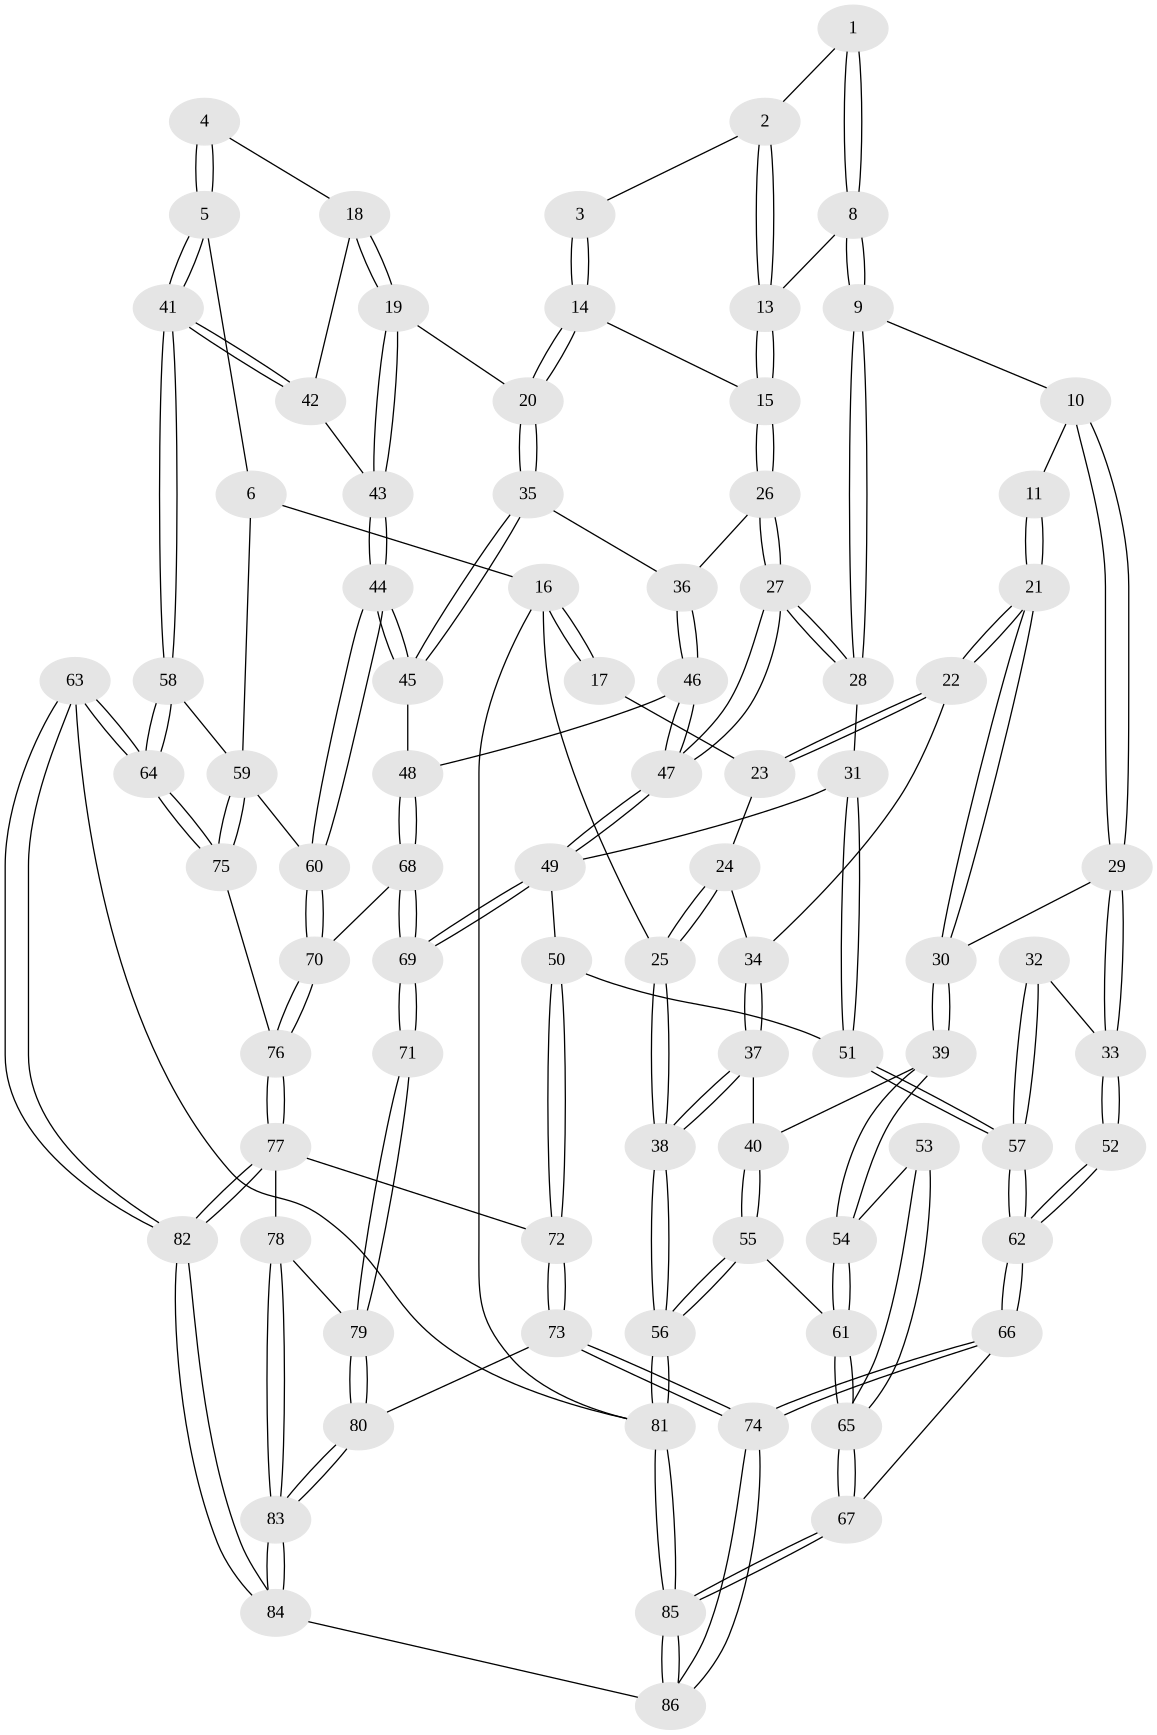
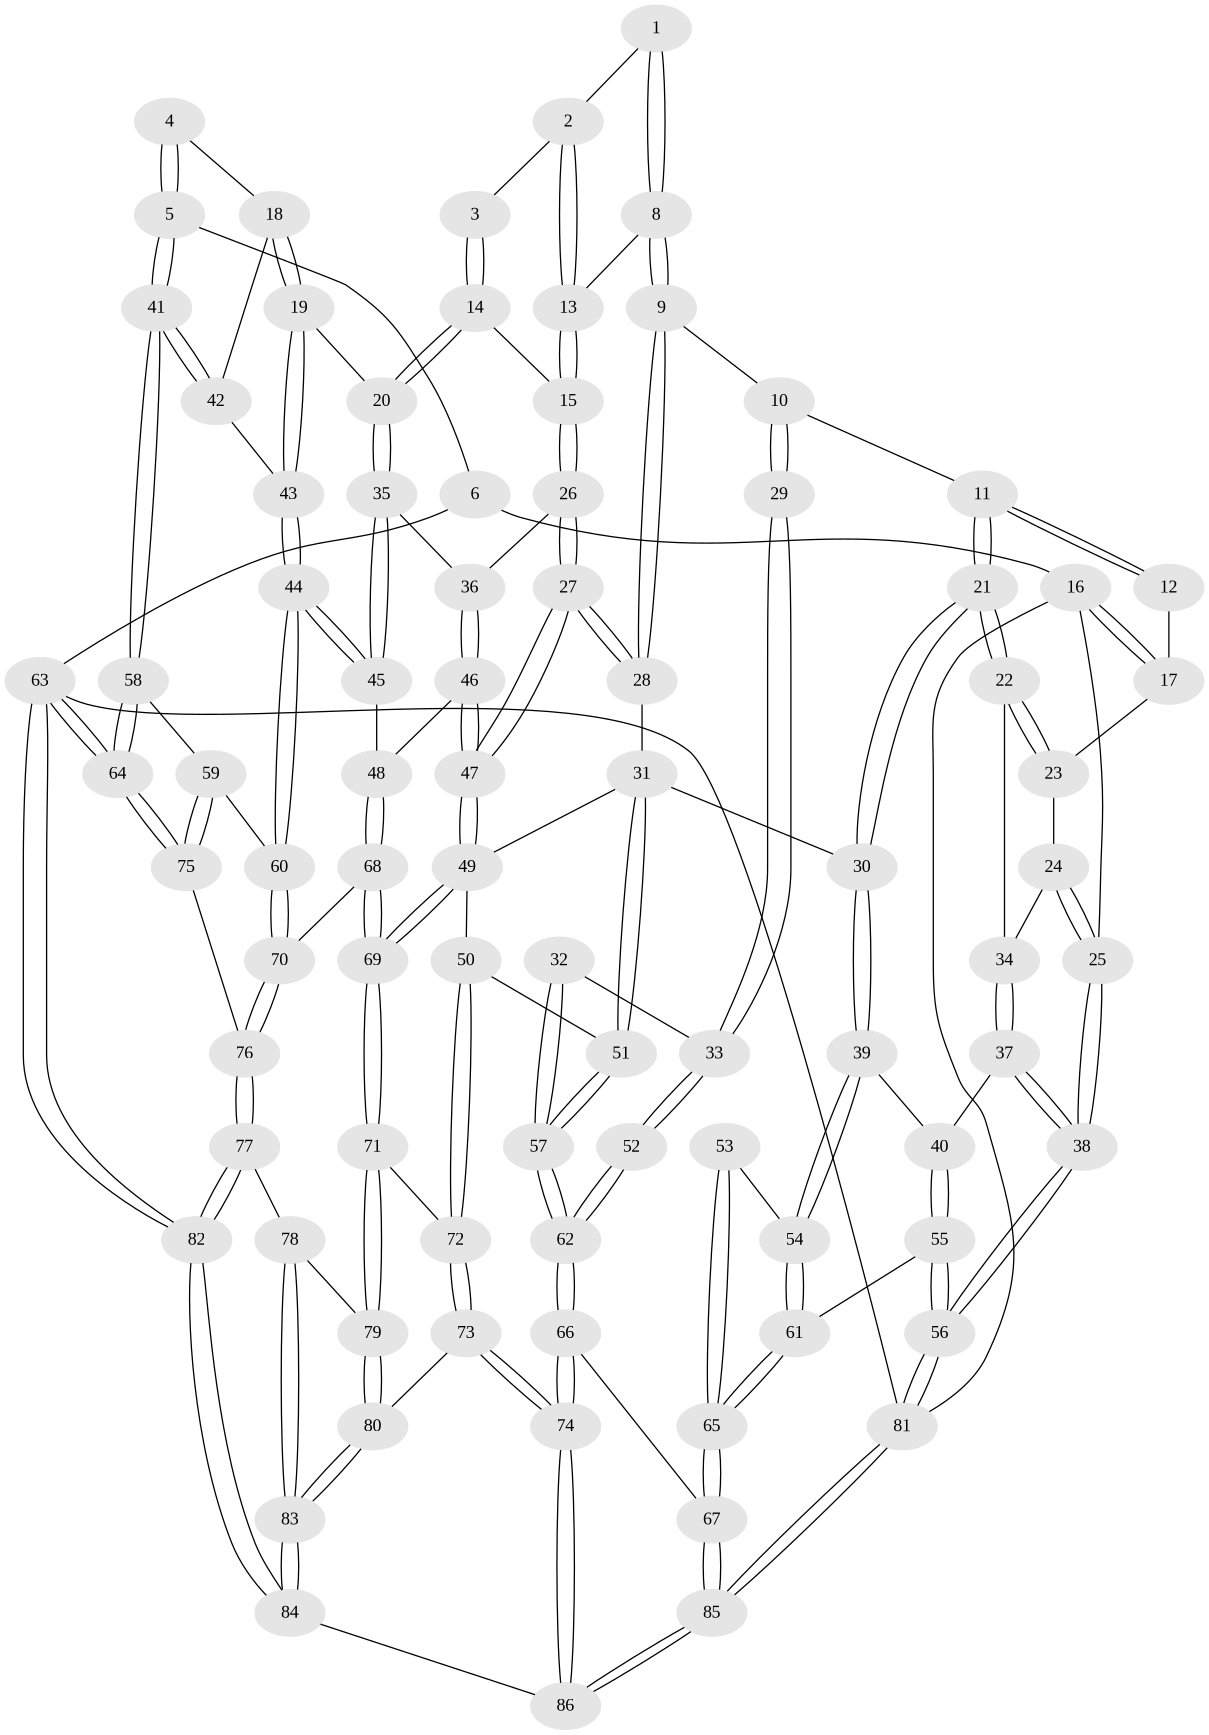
node "12": added
edge "6" -- "59": now "6" -- "63"
edge "29" -- "30": now "31" -- "30"
edge "77" -- "72": now "71" -- "72"
